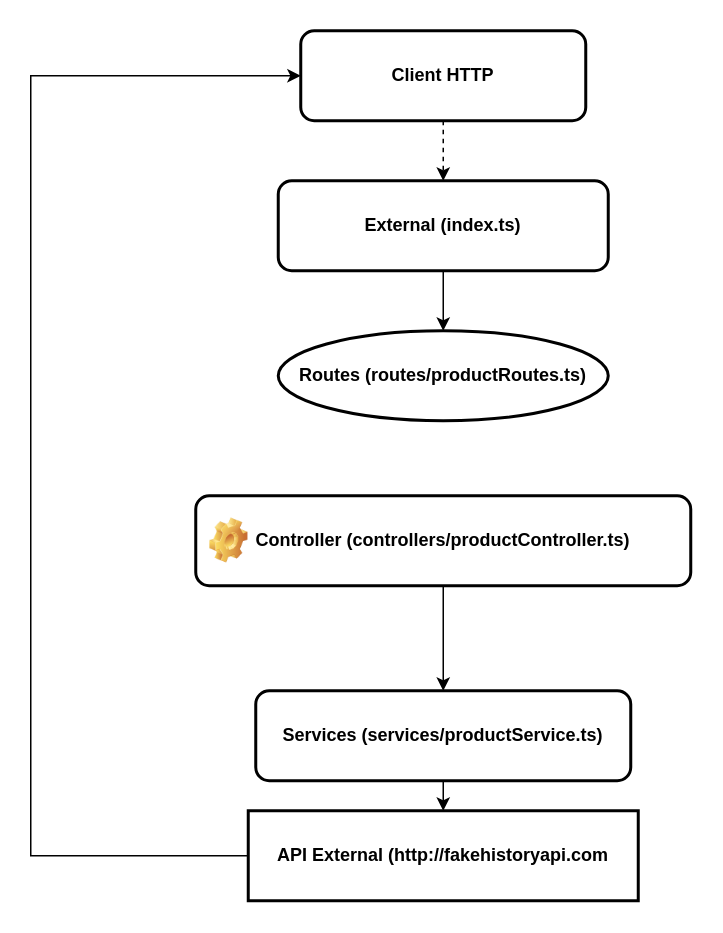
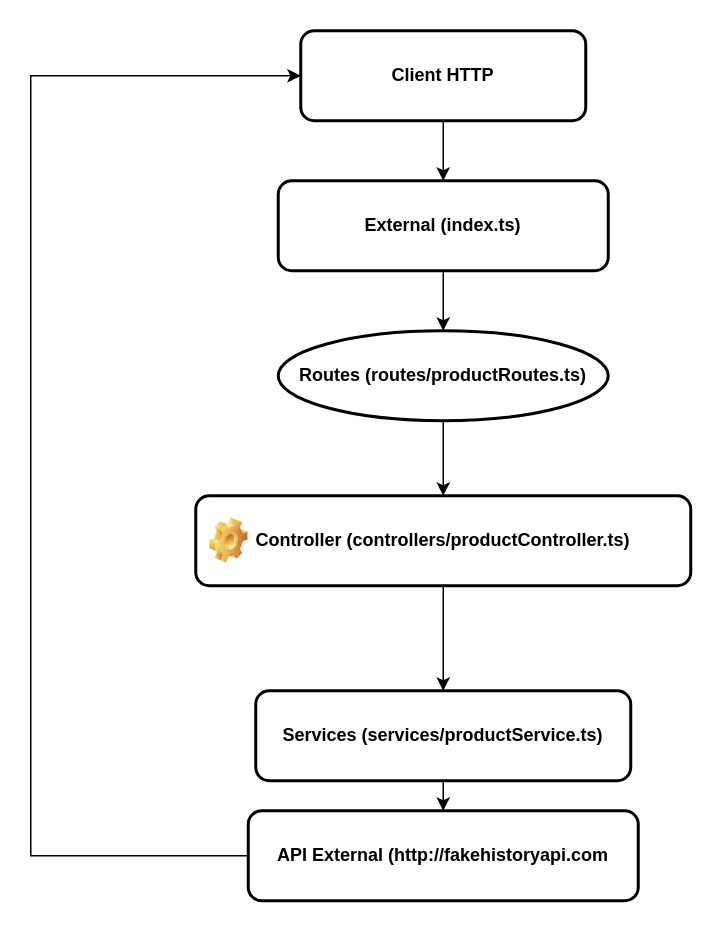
edge "Client HTTP" -> "External (index.ts)": style dashed -> solid
edge "Routes (routes/productRoutes.ts)" -> "Controller (controllers/productController.ts)": added
node "API External (http://fakehistoryapi.com": shape rectangle -> rounded rectangle
